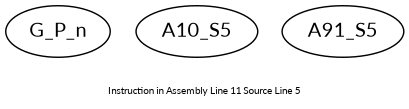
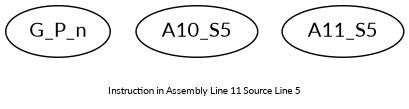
node "A91_S5": label "A91_S5" -> "A11_S5"
